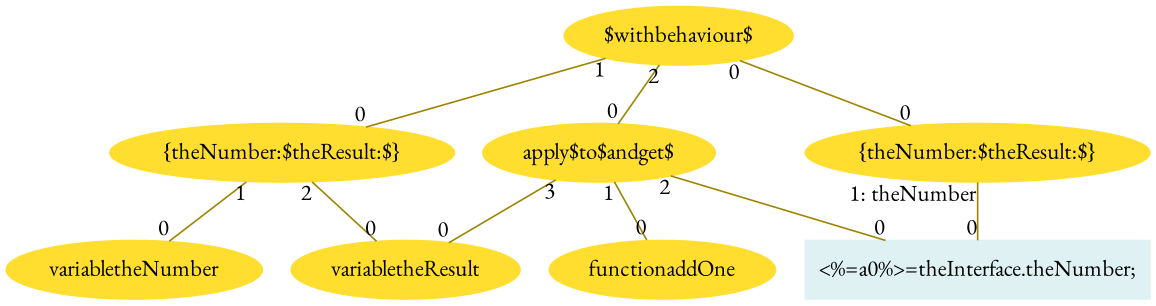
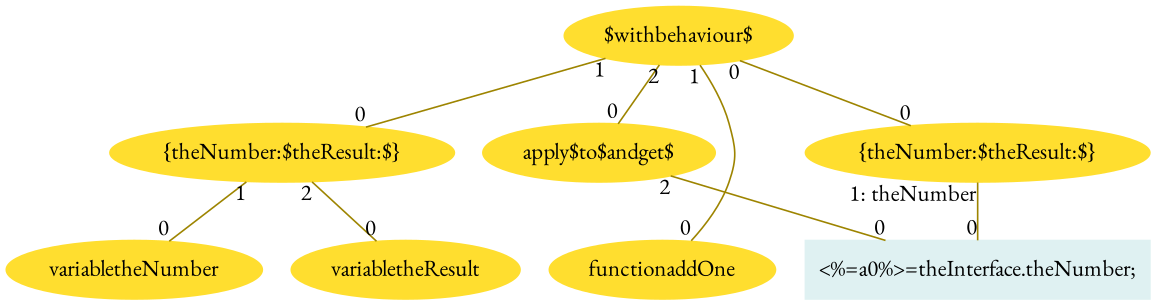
edge "apply$to$andget$" -- "variabletheResult": removed
edge "apply$to$andget$" -- "functionaddOne": now "$withbehaviour$" -- "functionaddOne"
